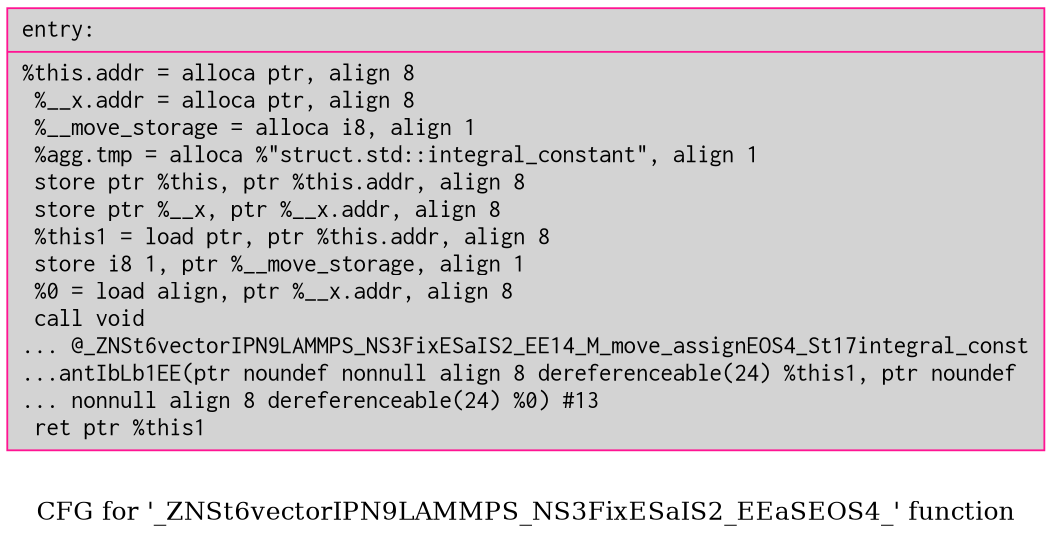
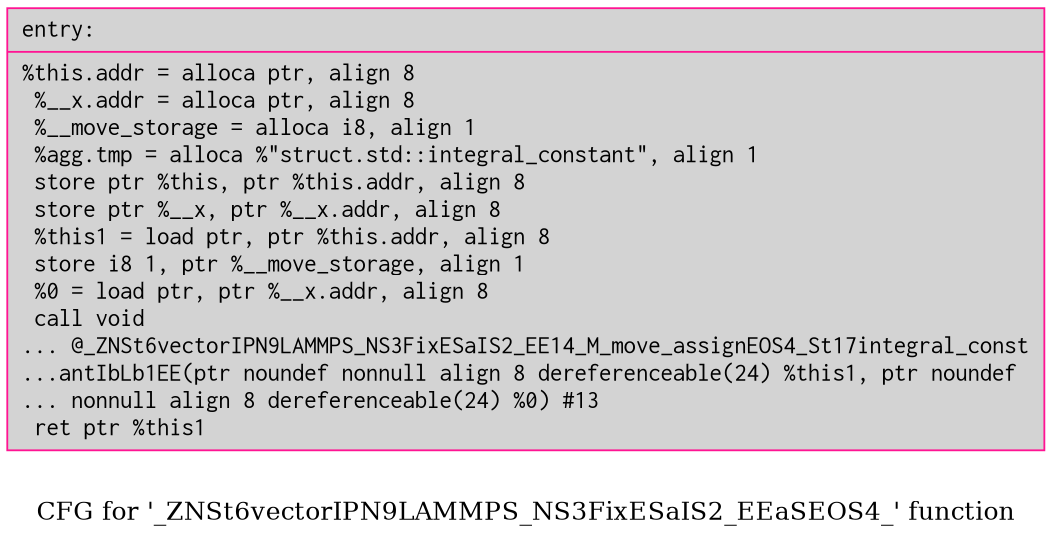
node "entry:": text "%0 = load align, ptr %__x.addr, align 8" -> "%0 = load ptr, ptr %__x.addr, align 8"
